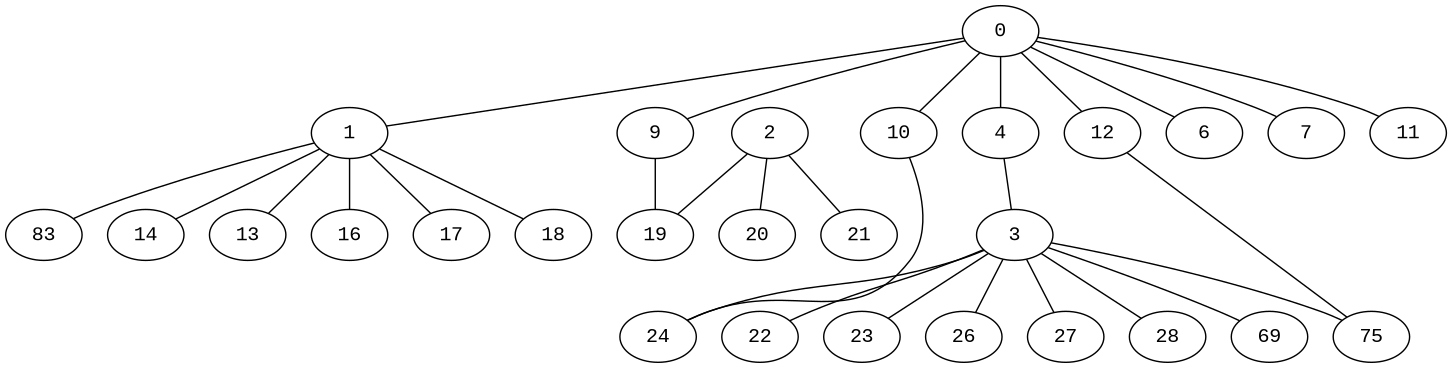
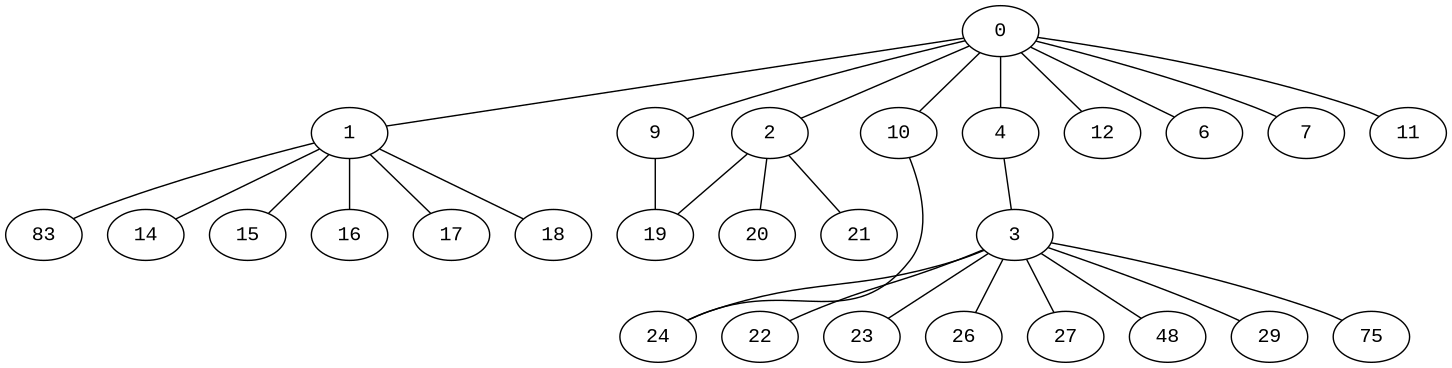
edge "0" -- "2": added
node "13": label "13" -> "15"
edge "12" -- "75": removed
node "28": label "28" -> "48"
node "69": label "69" -> "29"
